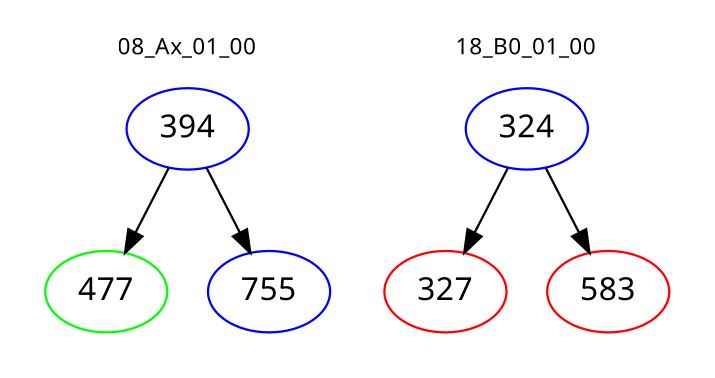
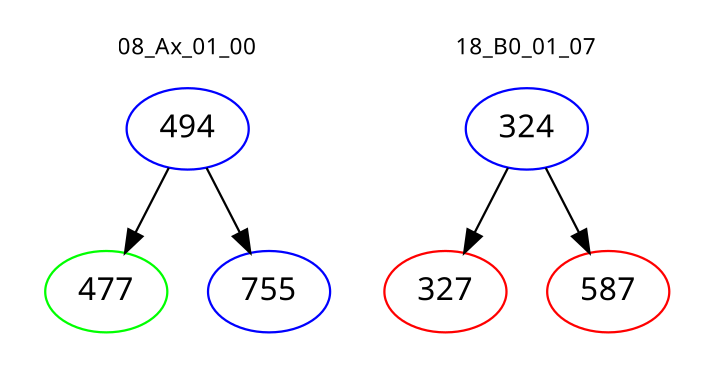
cluster "18_B0_01_00": label "18_B0_01_00" -> "18_B0_01_07"
node "394": label "394" -> "494"
node "583": label "583" -> "587"
